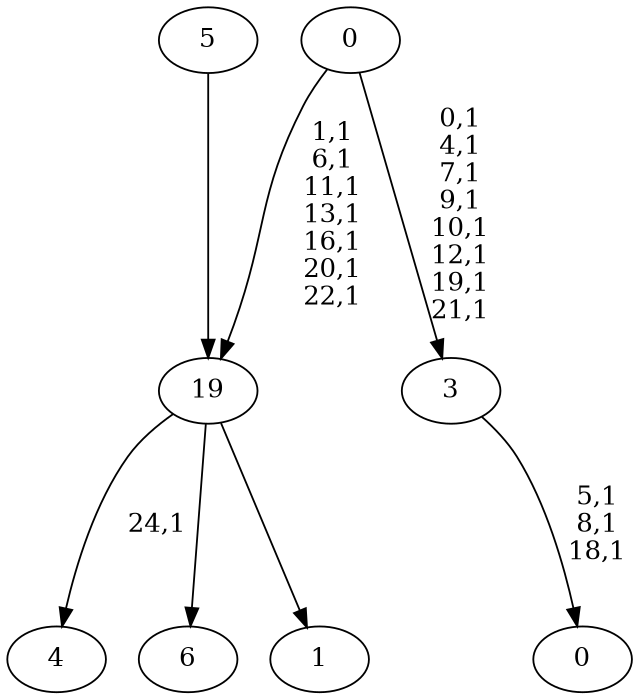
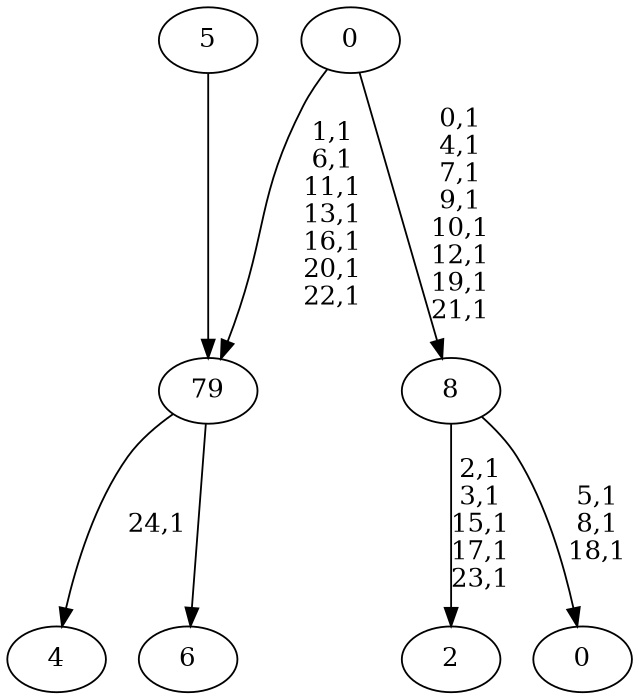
node "19": label "19" -> "79"
node "3": label "3" -> "8"
node "1": removed
node "2": added
